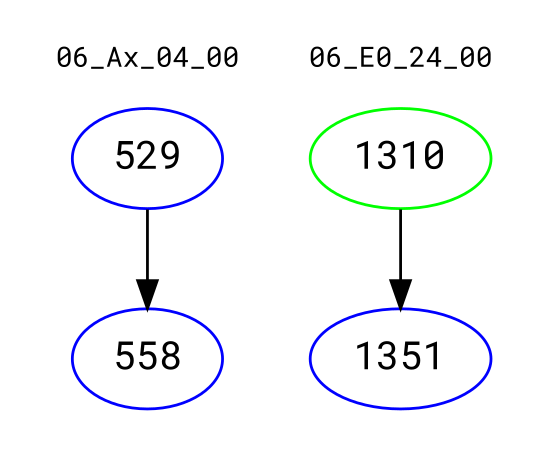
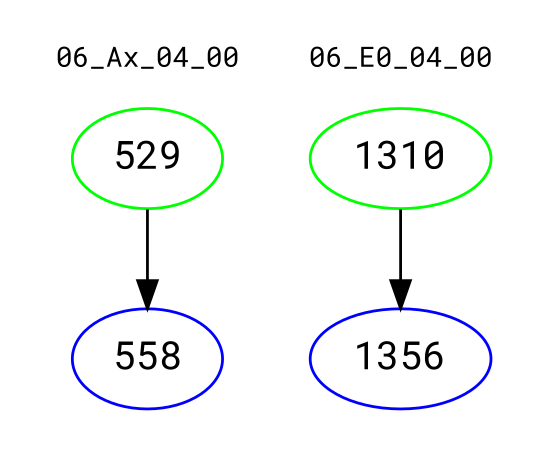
cluster "06_E0_24_00": label "06_E0_24_00" -> "06_E0_04_00"
node "529": color blue -> green
node "1351": label "1351" -> "1356"
